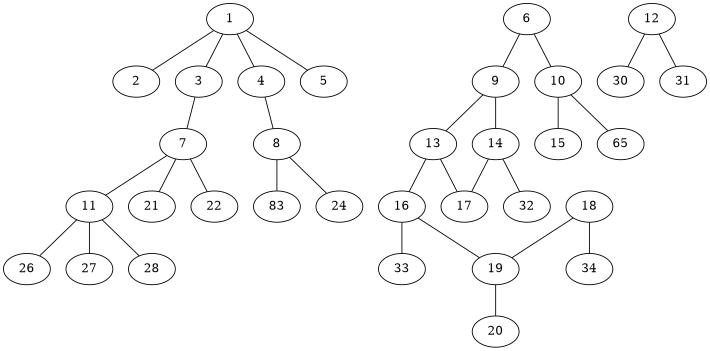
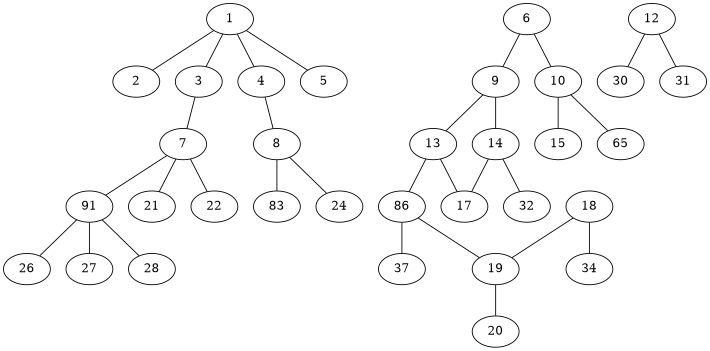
node "11": label "11" -> "91"
node "16": label "16" -> "86"
node "33": label "33" -> "37"
